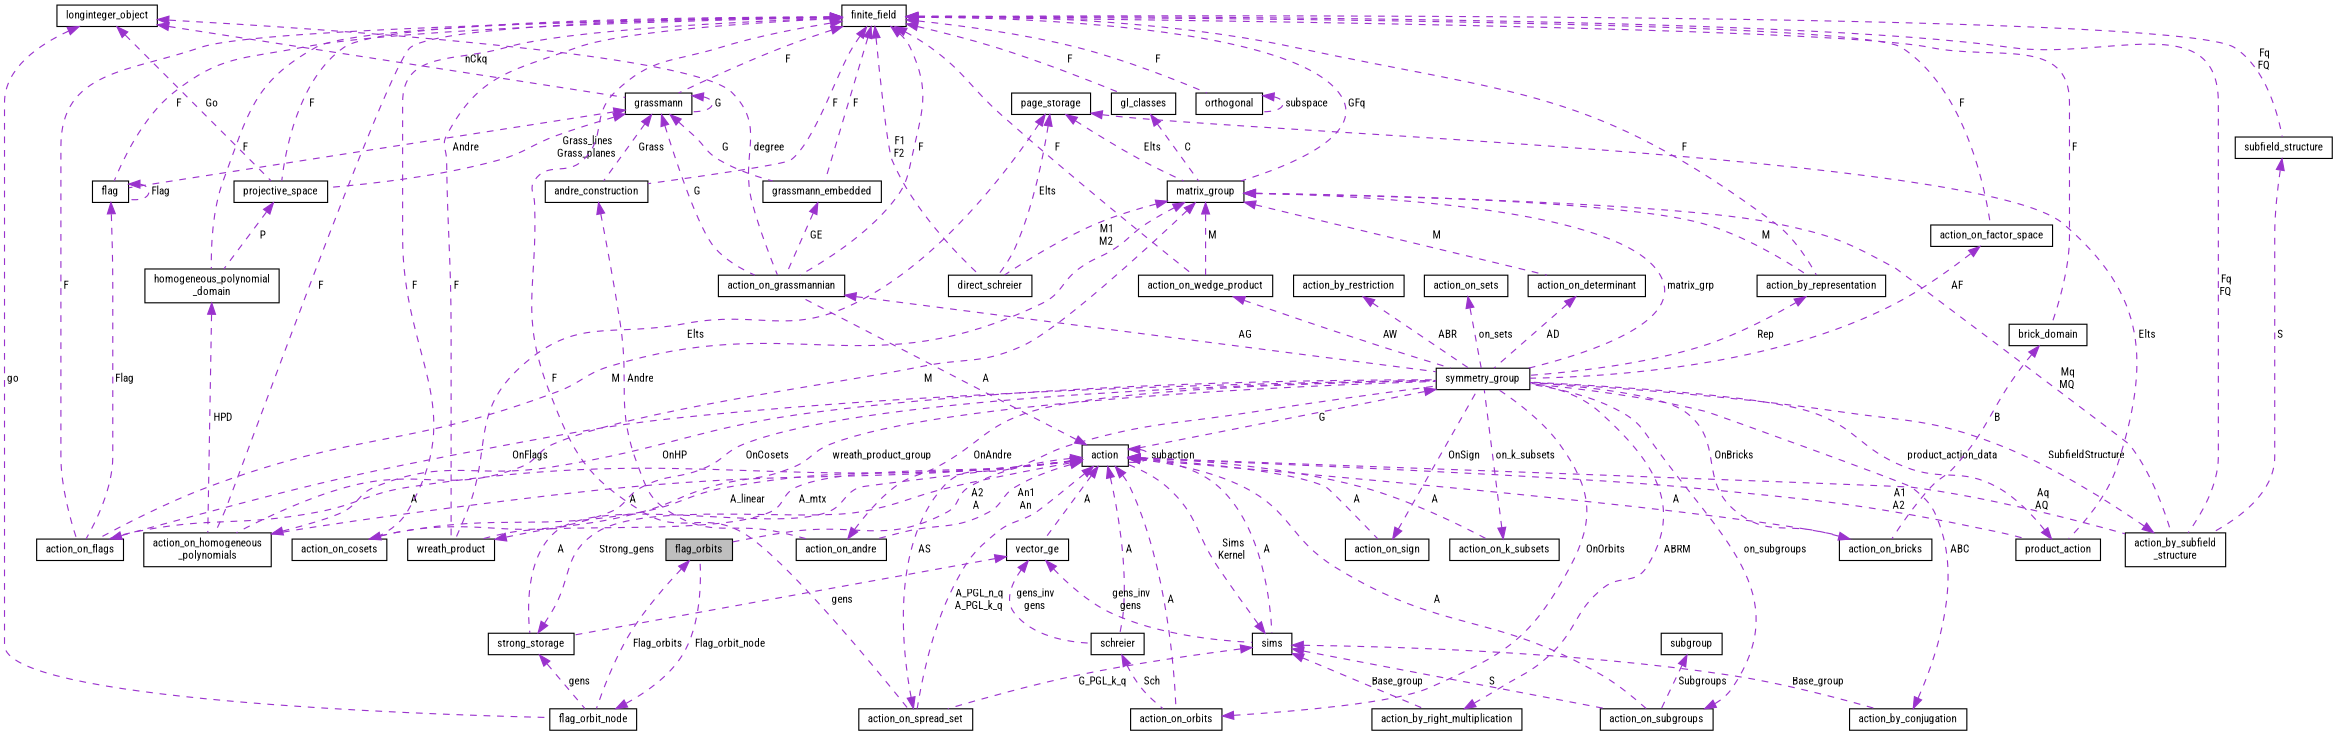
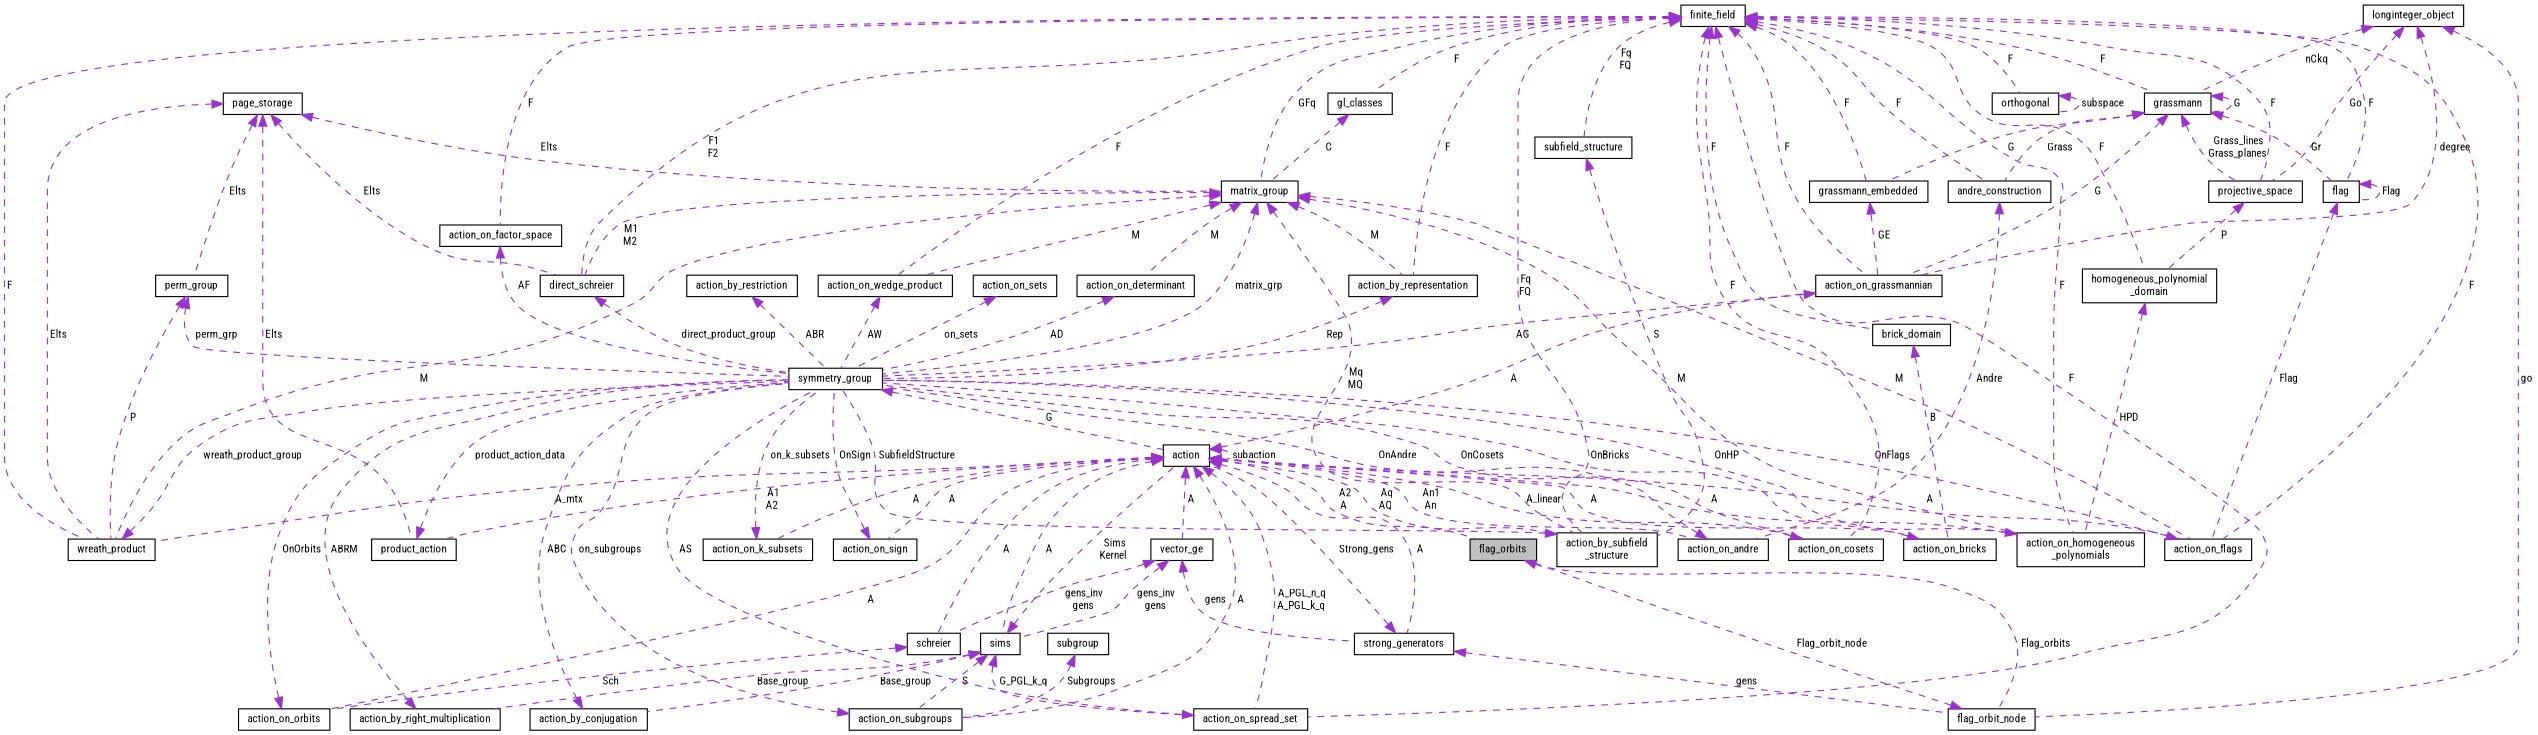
edge "flag" -> "grassmann": label " Andre" -> " Gr"
node "perm_group": added
edge "wreath_product" -> "matrix_group": added, label "M"
edge "symmetry_group" -> "direct_schreier": added, label "direct_product_group"
node "strong_storage": label "strong_storage" -> "strong_generators"
